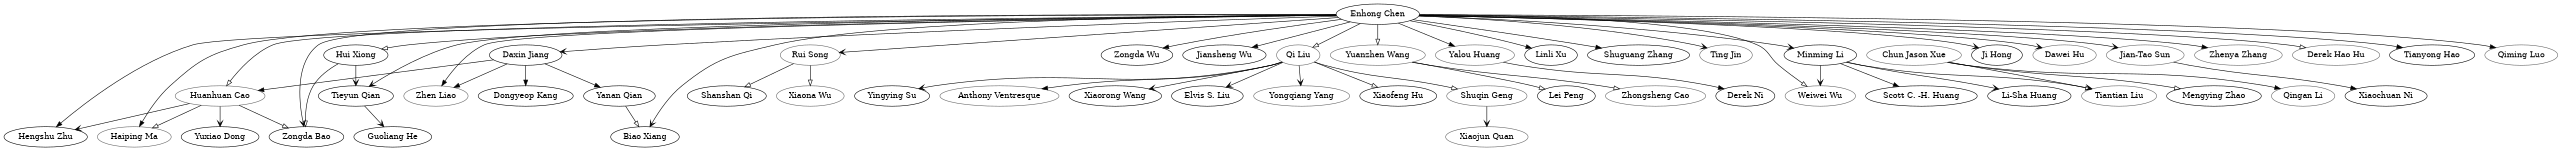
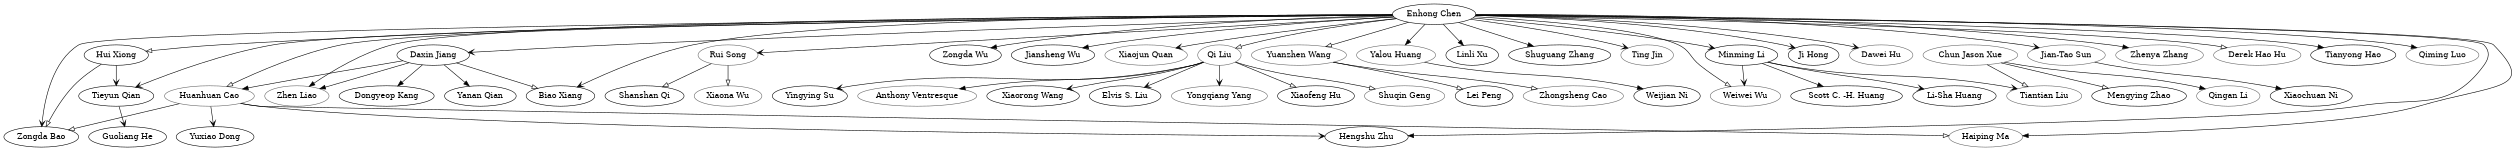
node "Derek Ni": label "Derek Ni" -> "Weijian Ni"
edge "Yanan Qian" -> "Biao Xiang": now "Daxin Jiang" -> "Biao Xiang"
edge "Shuqin Geng" -> "Xiaojun Quan": now "Enhong Chen" -> "Xiaojun Quan"
